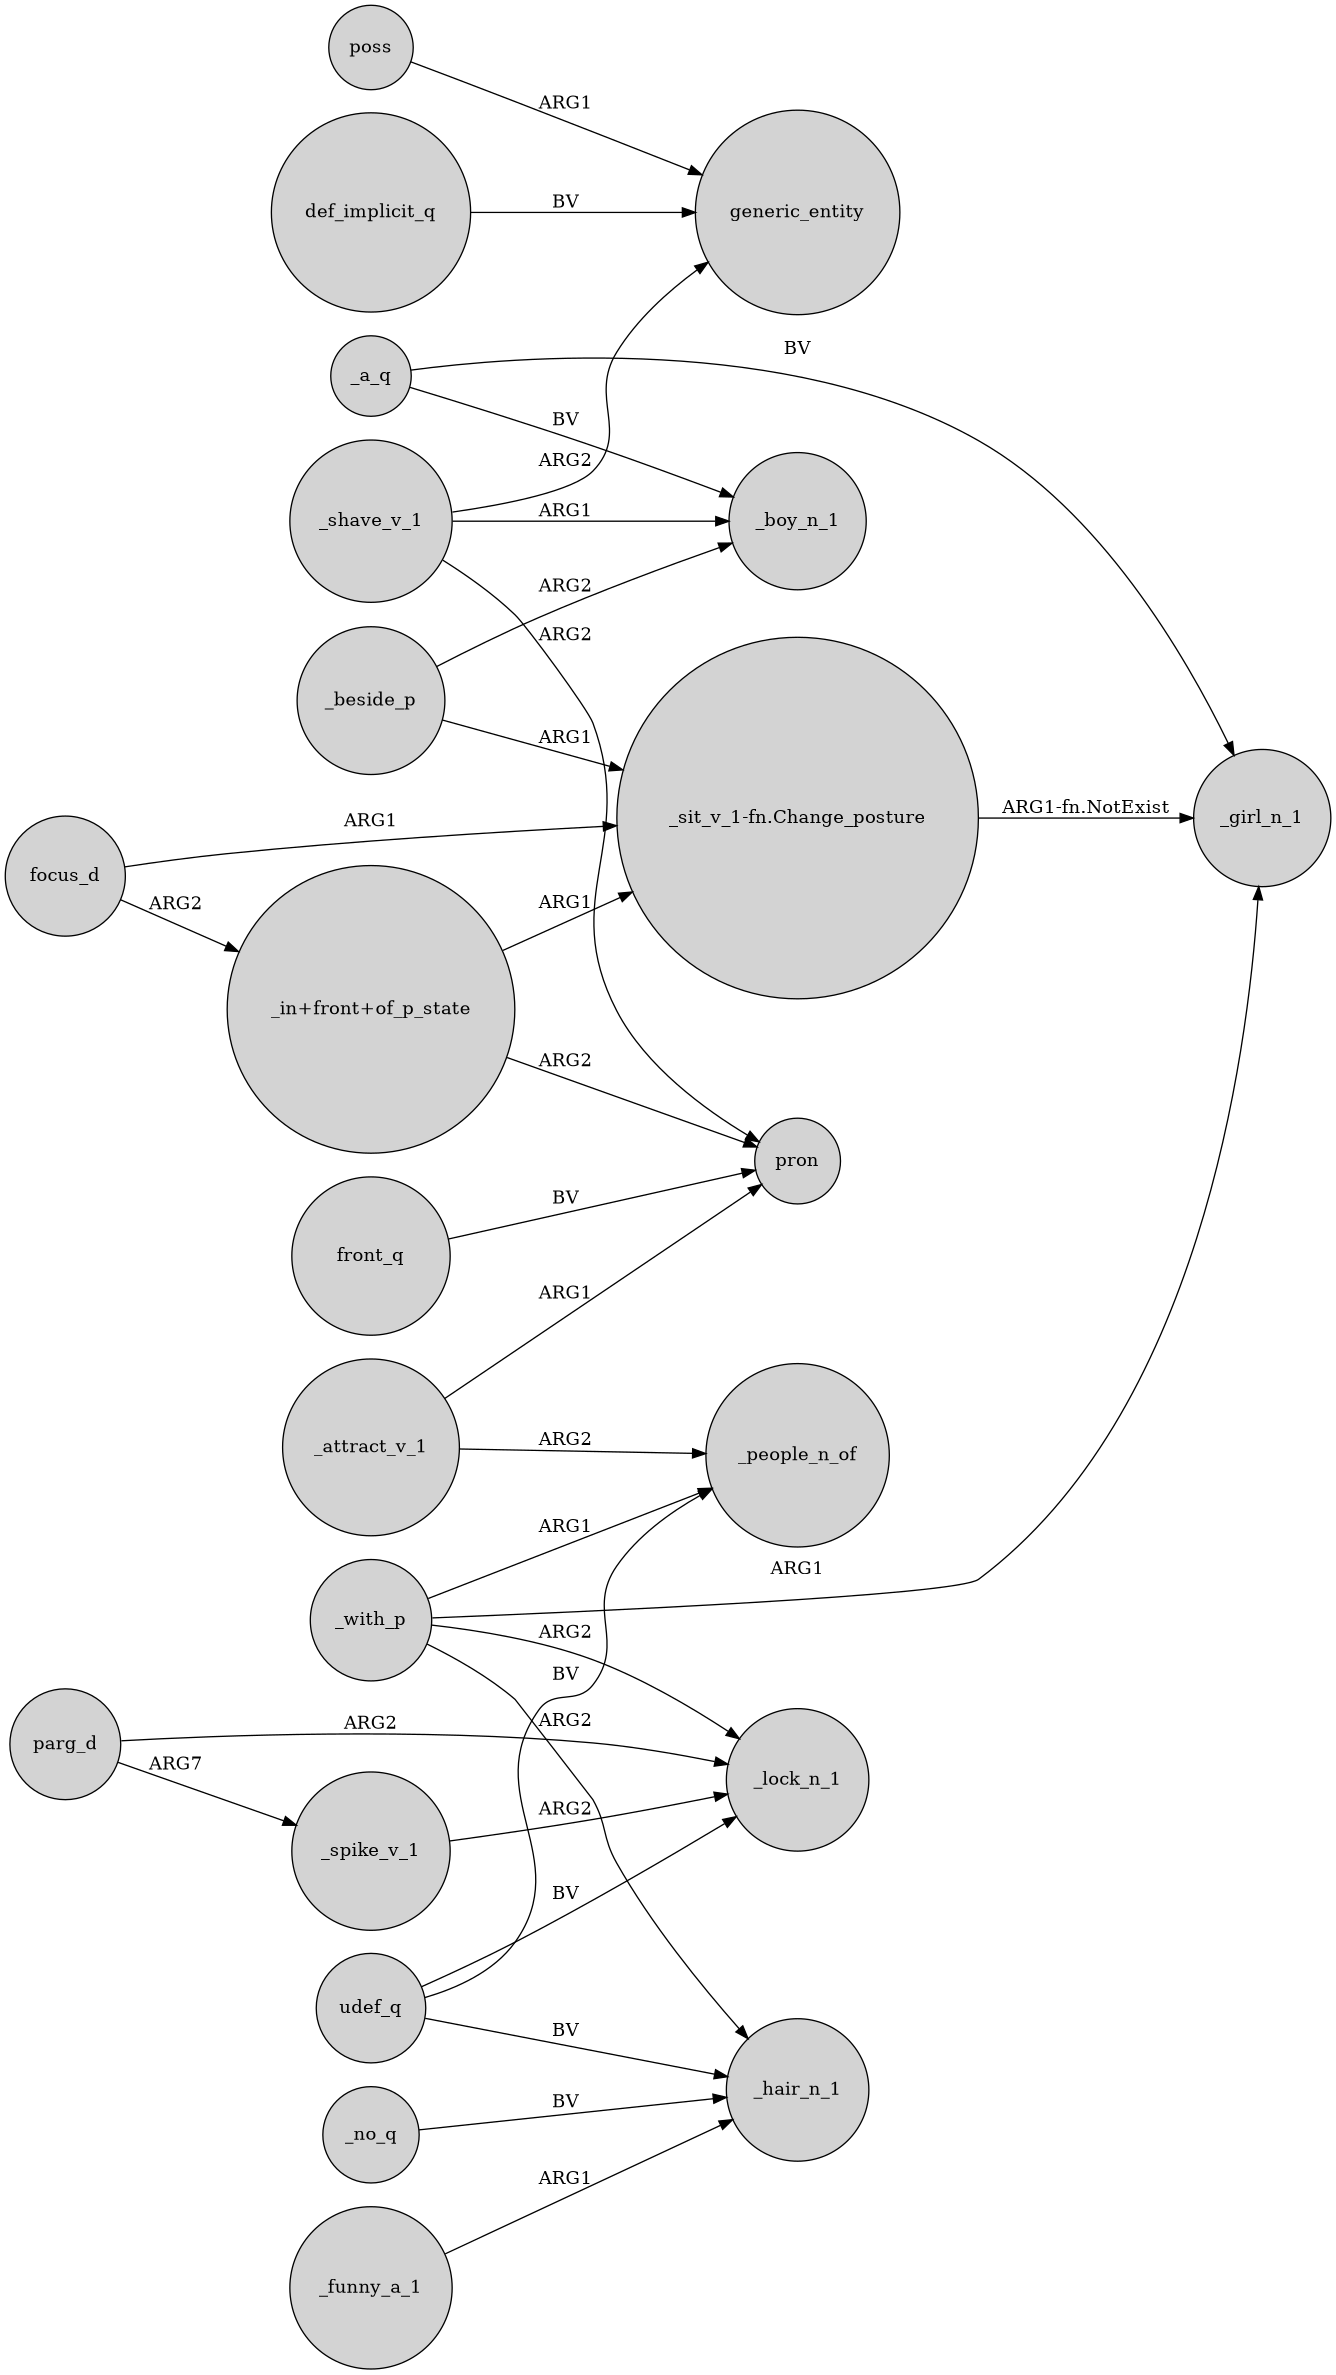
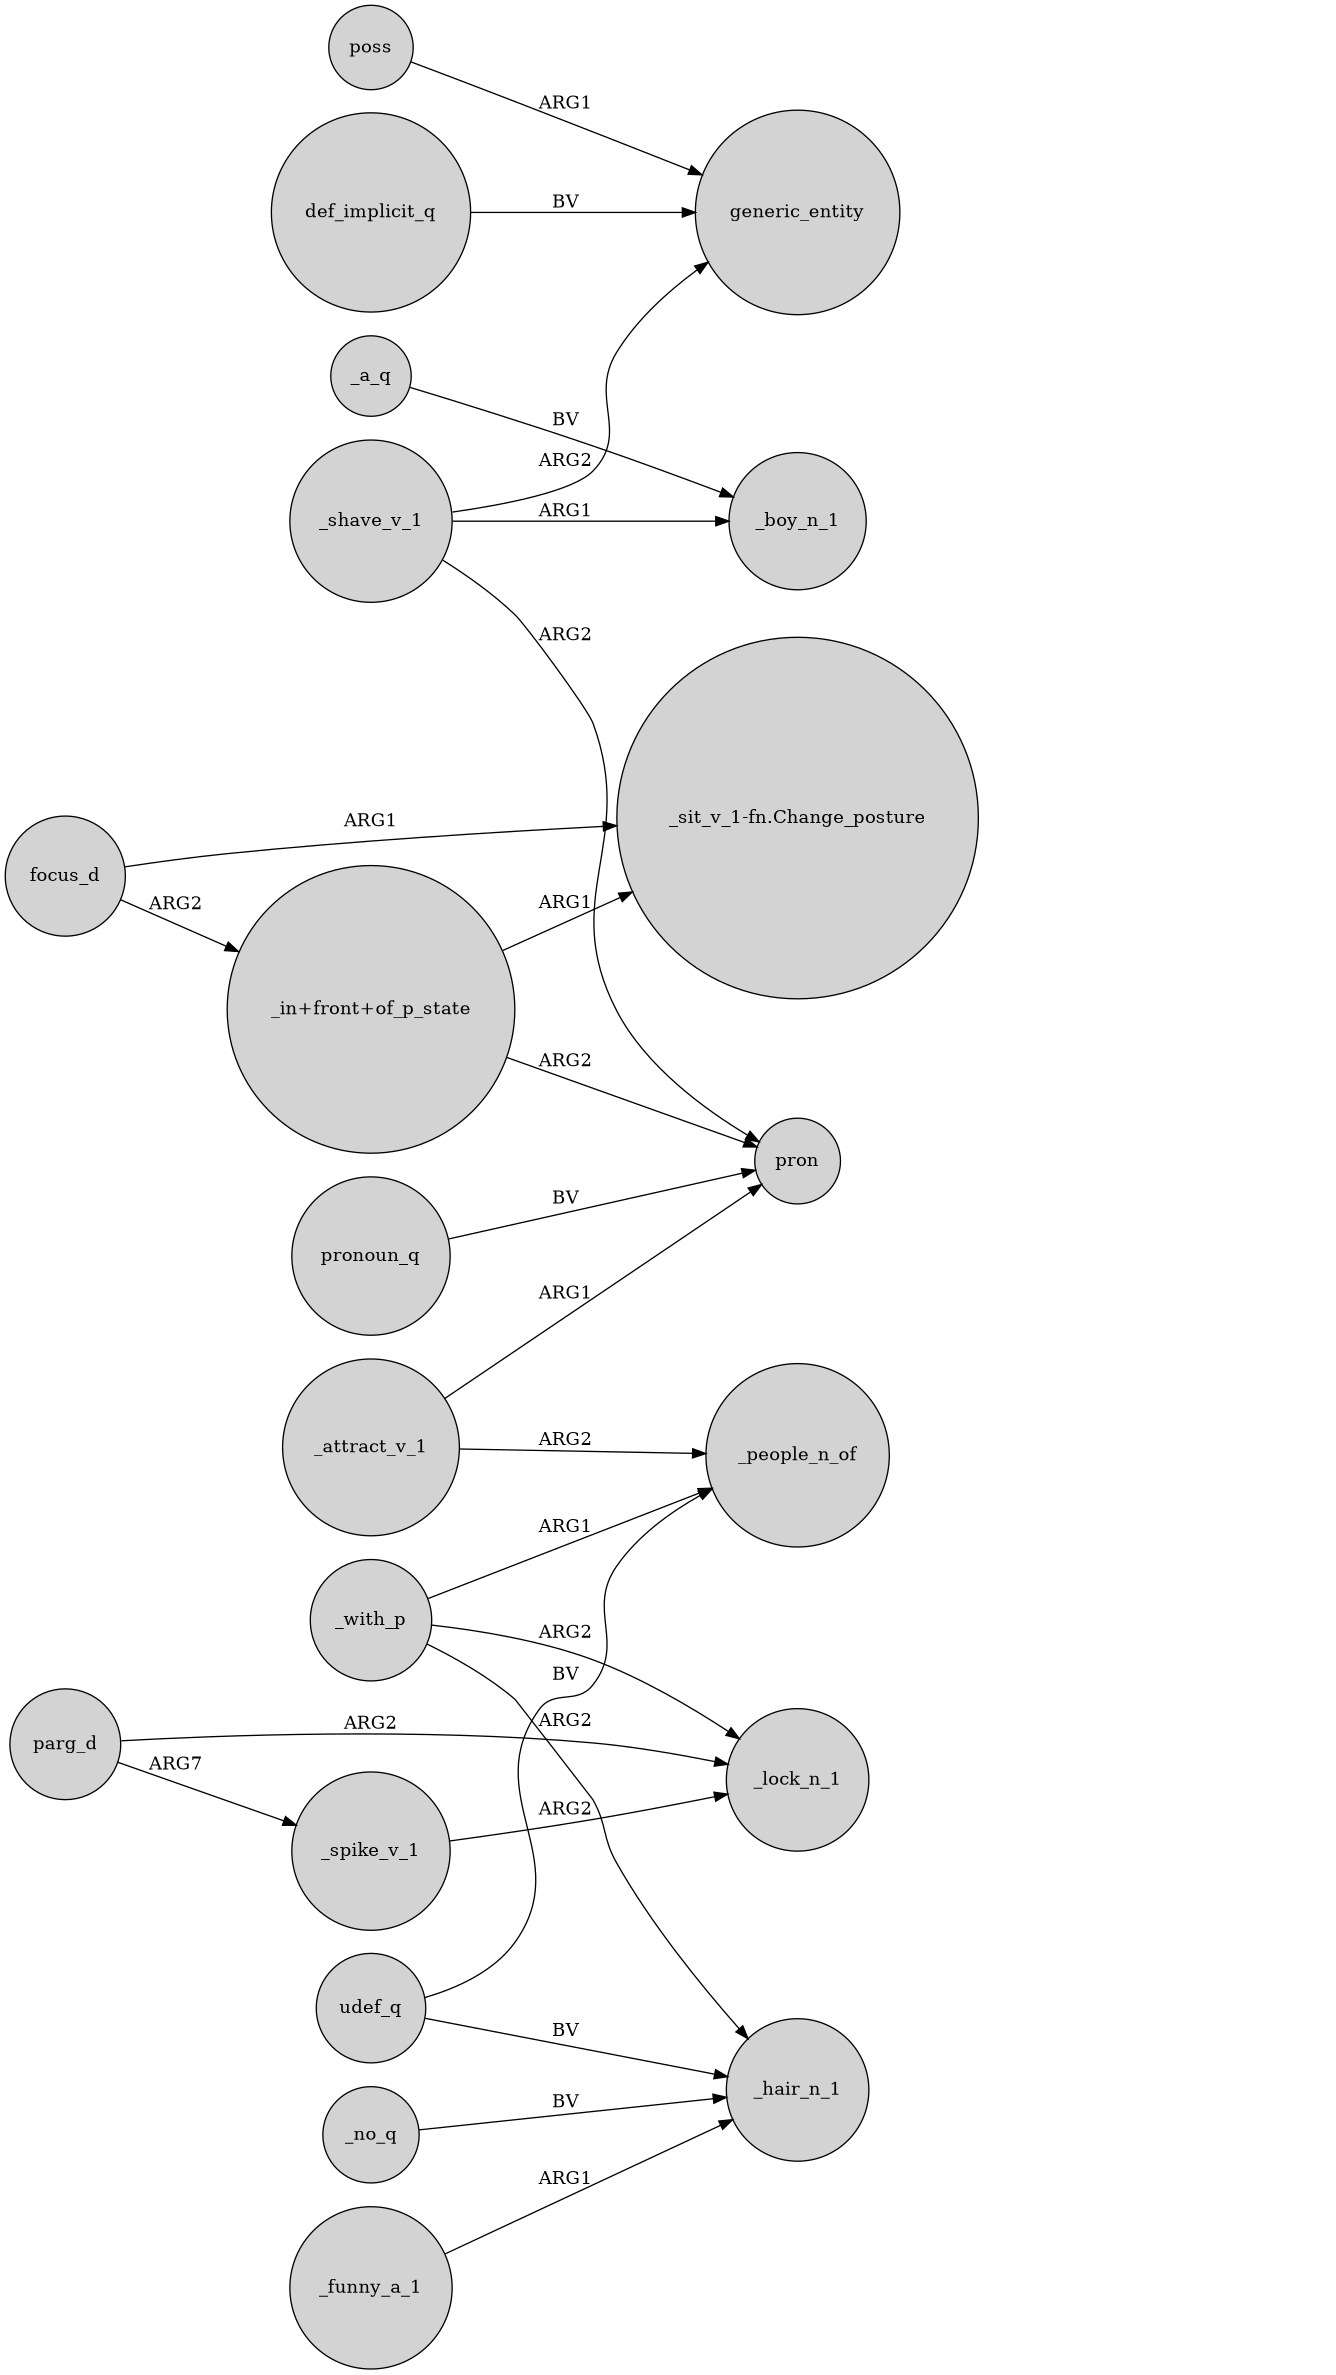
node "_beside_p": removed
node "_girl_n_1": removed
node "front_q": label "front_q" -> "pronoun_q"
edge "udef_q" -> "_lock_n_1": removed, label "BV"
